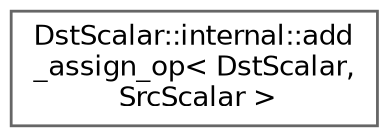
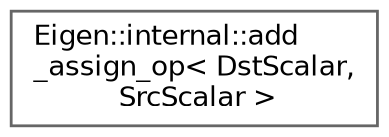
node "DstScalar::internal::add _assign_op< DstScalar, SrcScalar >": label "DstScalar::internal::add _assign_op< DstScalar, SrcScalar >" -> "Eigen::internal::add _assign_op< DstScalar, SrcScalar >"
